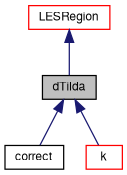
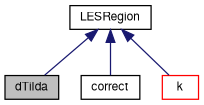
node "LESRegion": color red -> black
edge "correct" -> "dTilda": now "correct" -> "LESRegion"
edge "k" -> "dTilda": now "k" -> "LESRegion"
